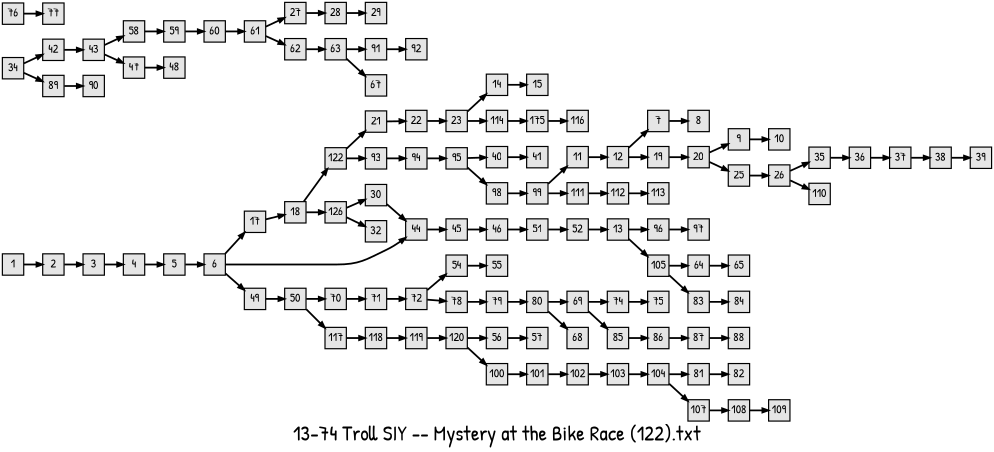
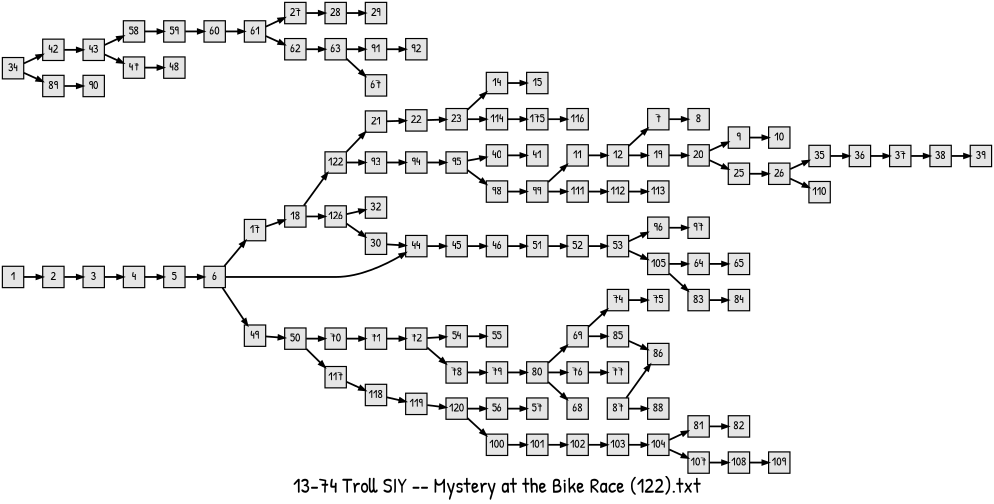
node "13": label "13" -> "53"
edge "86" -> "87": reversed
edge "80" -> "76": added
